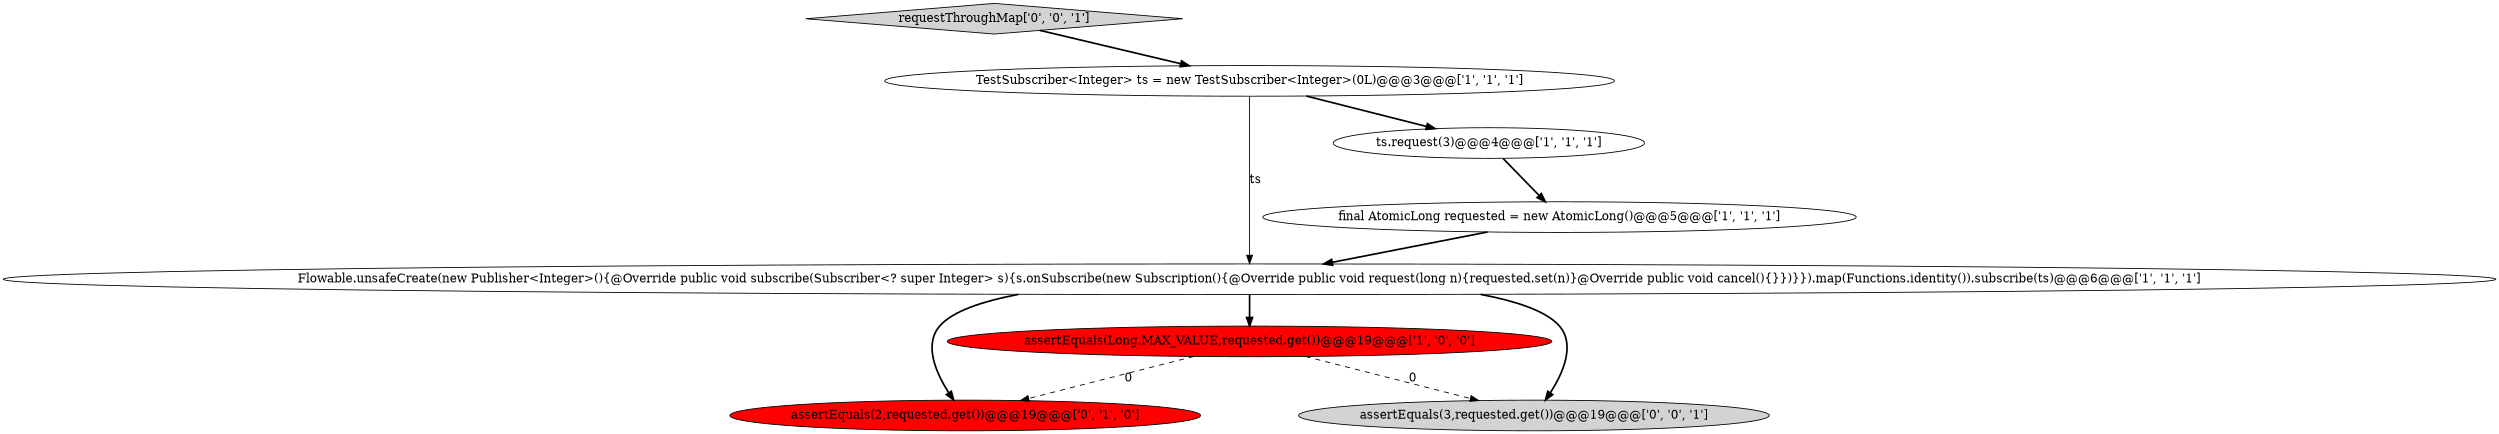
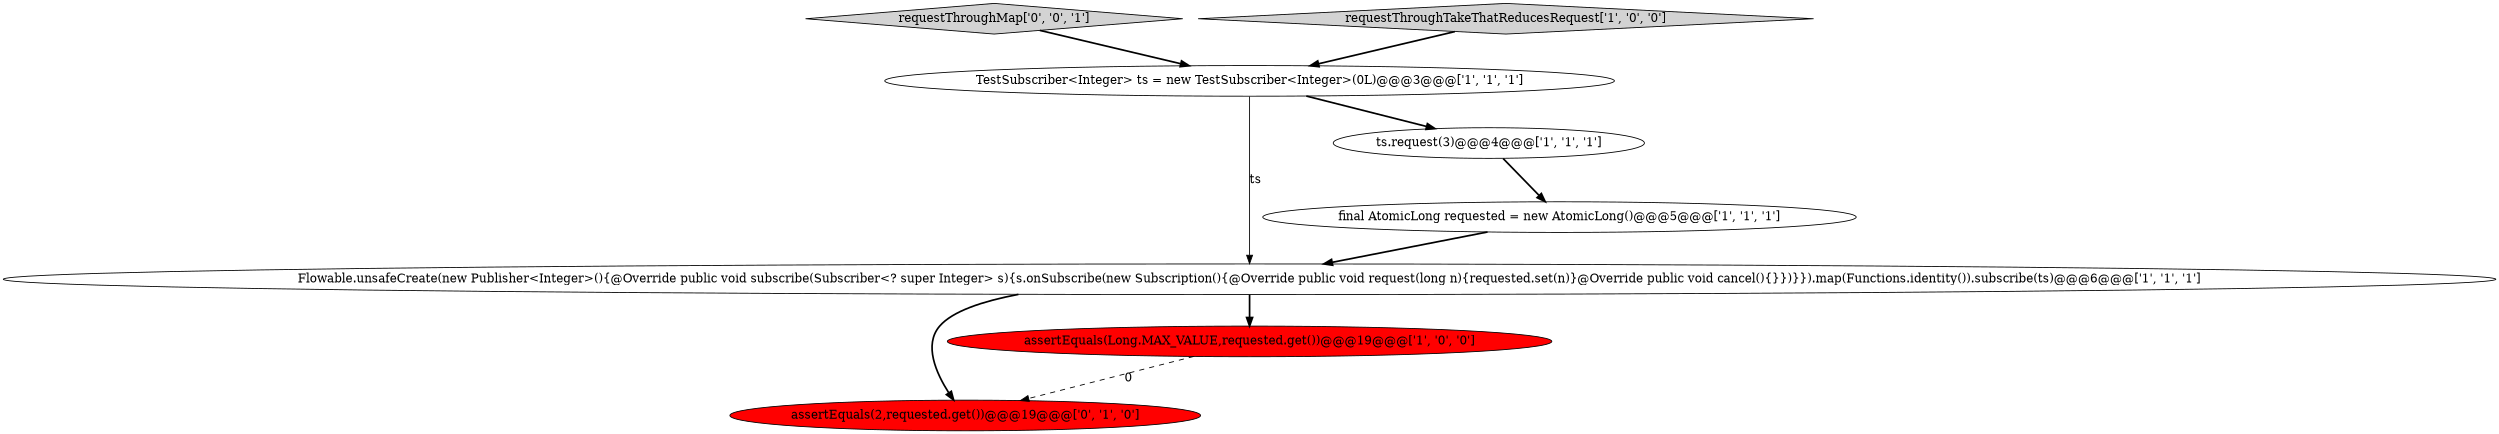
node "requestThroughTakeThatReducesRequest['1', '0', '0']": added
node "assertEquals(3,requested.get())@@@19@@@['0', '0', '1']": removed
